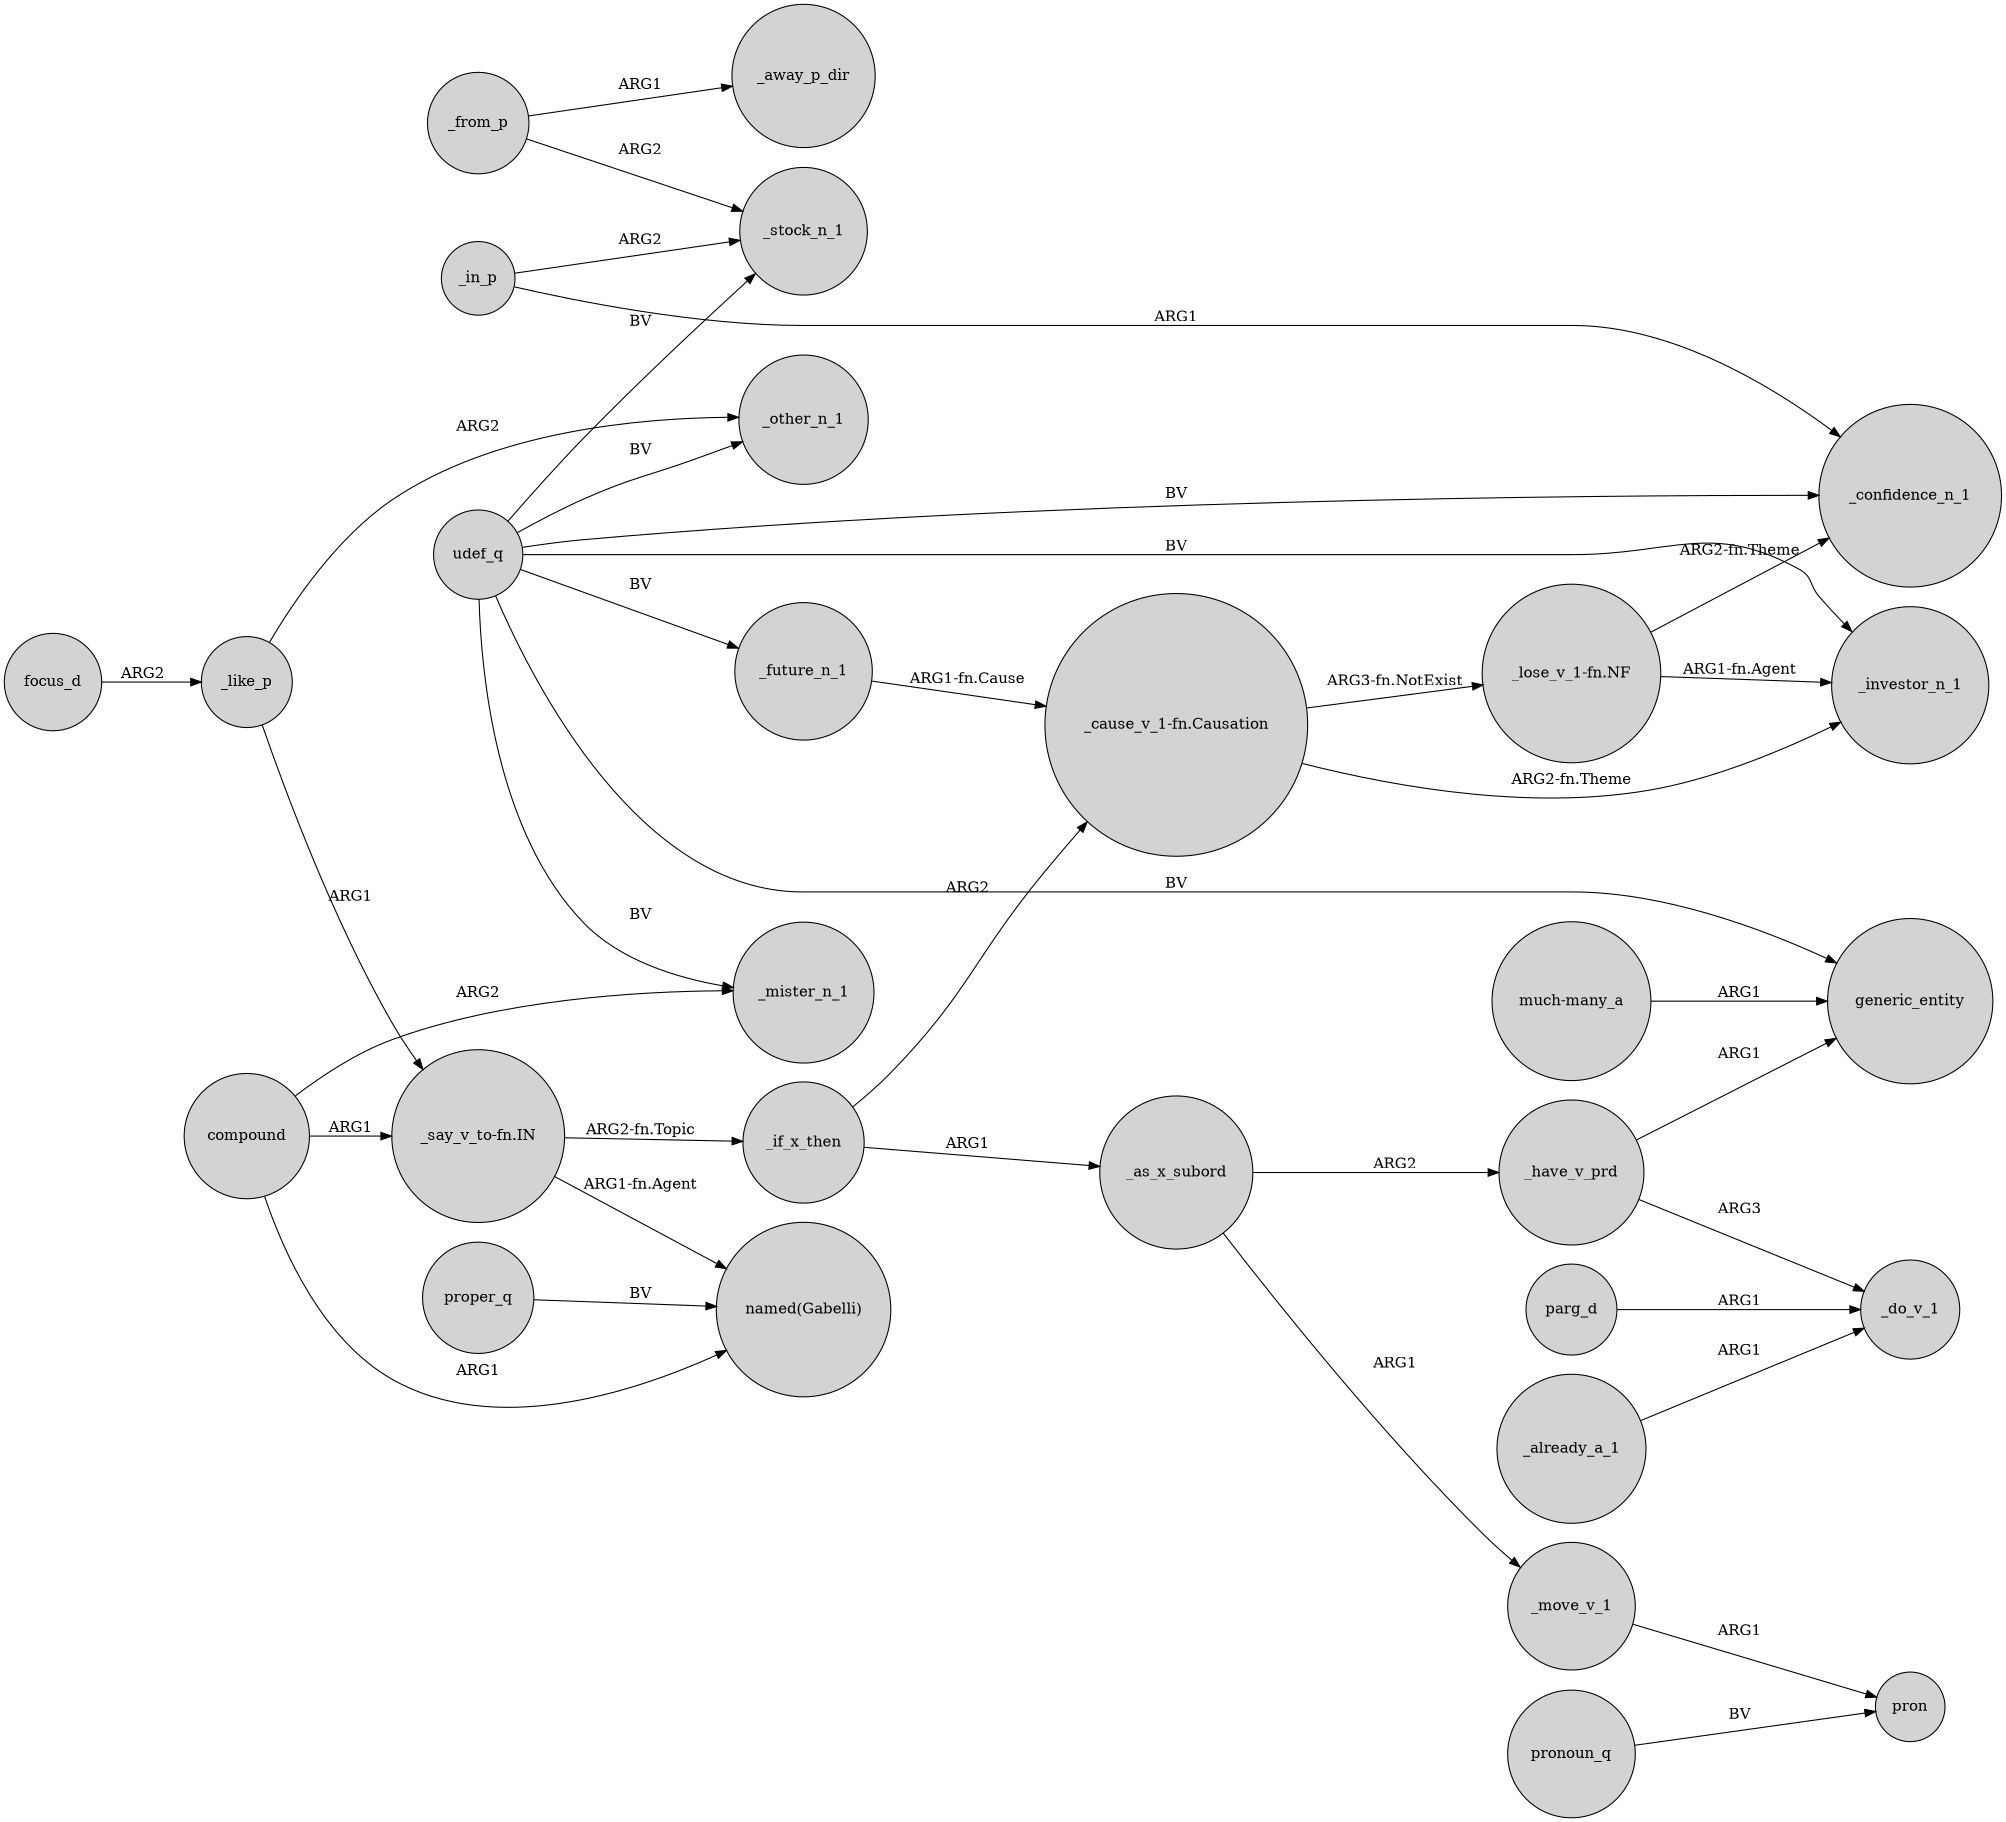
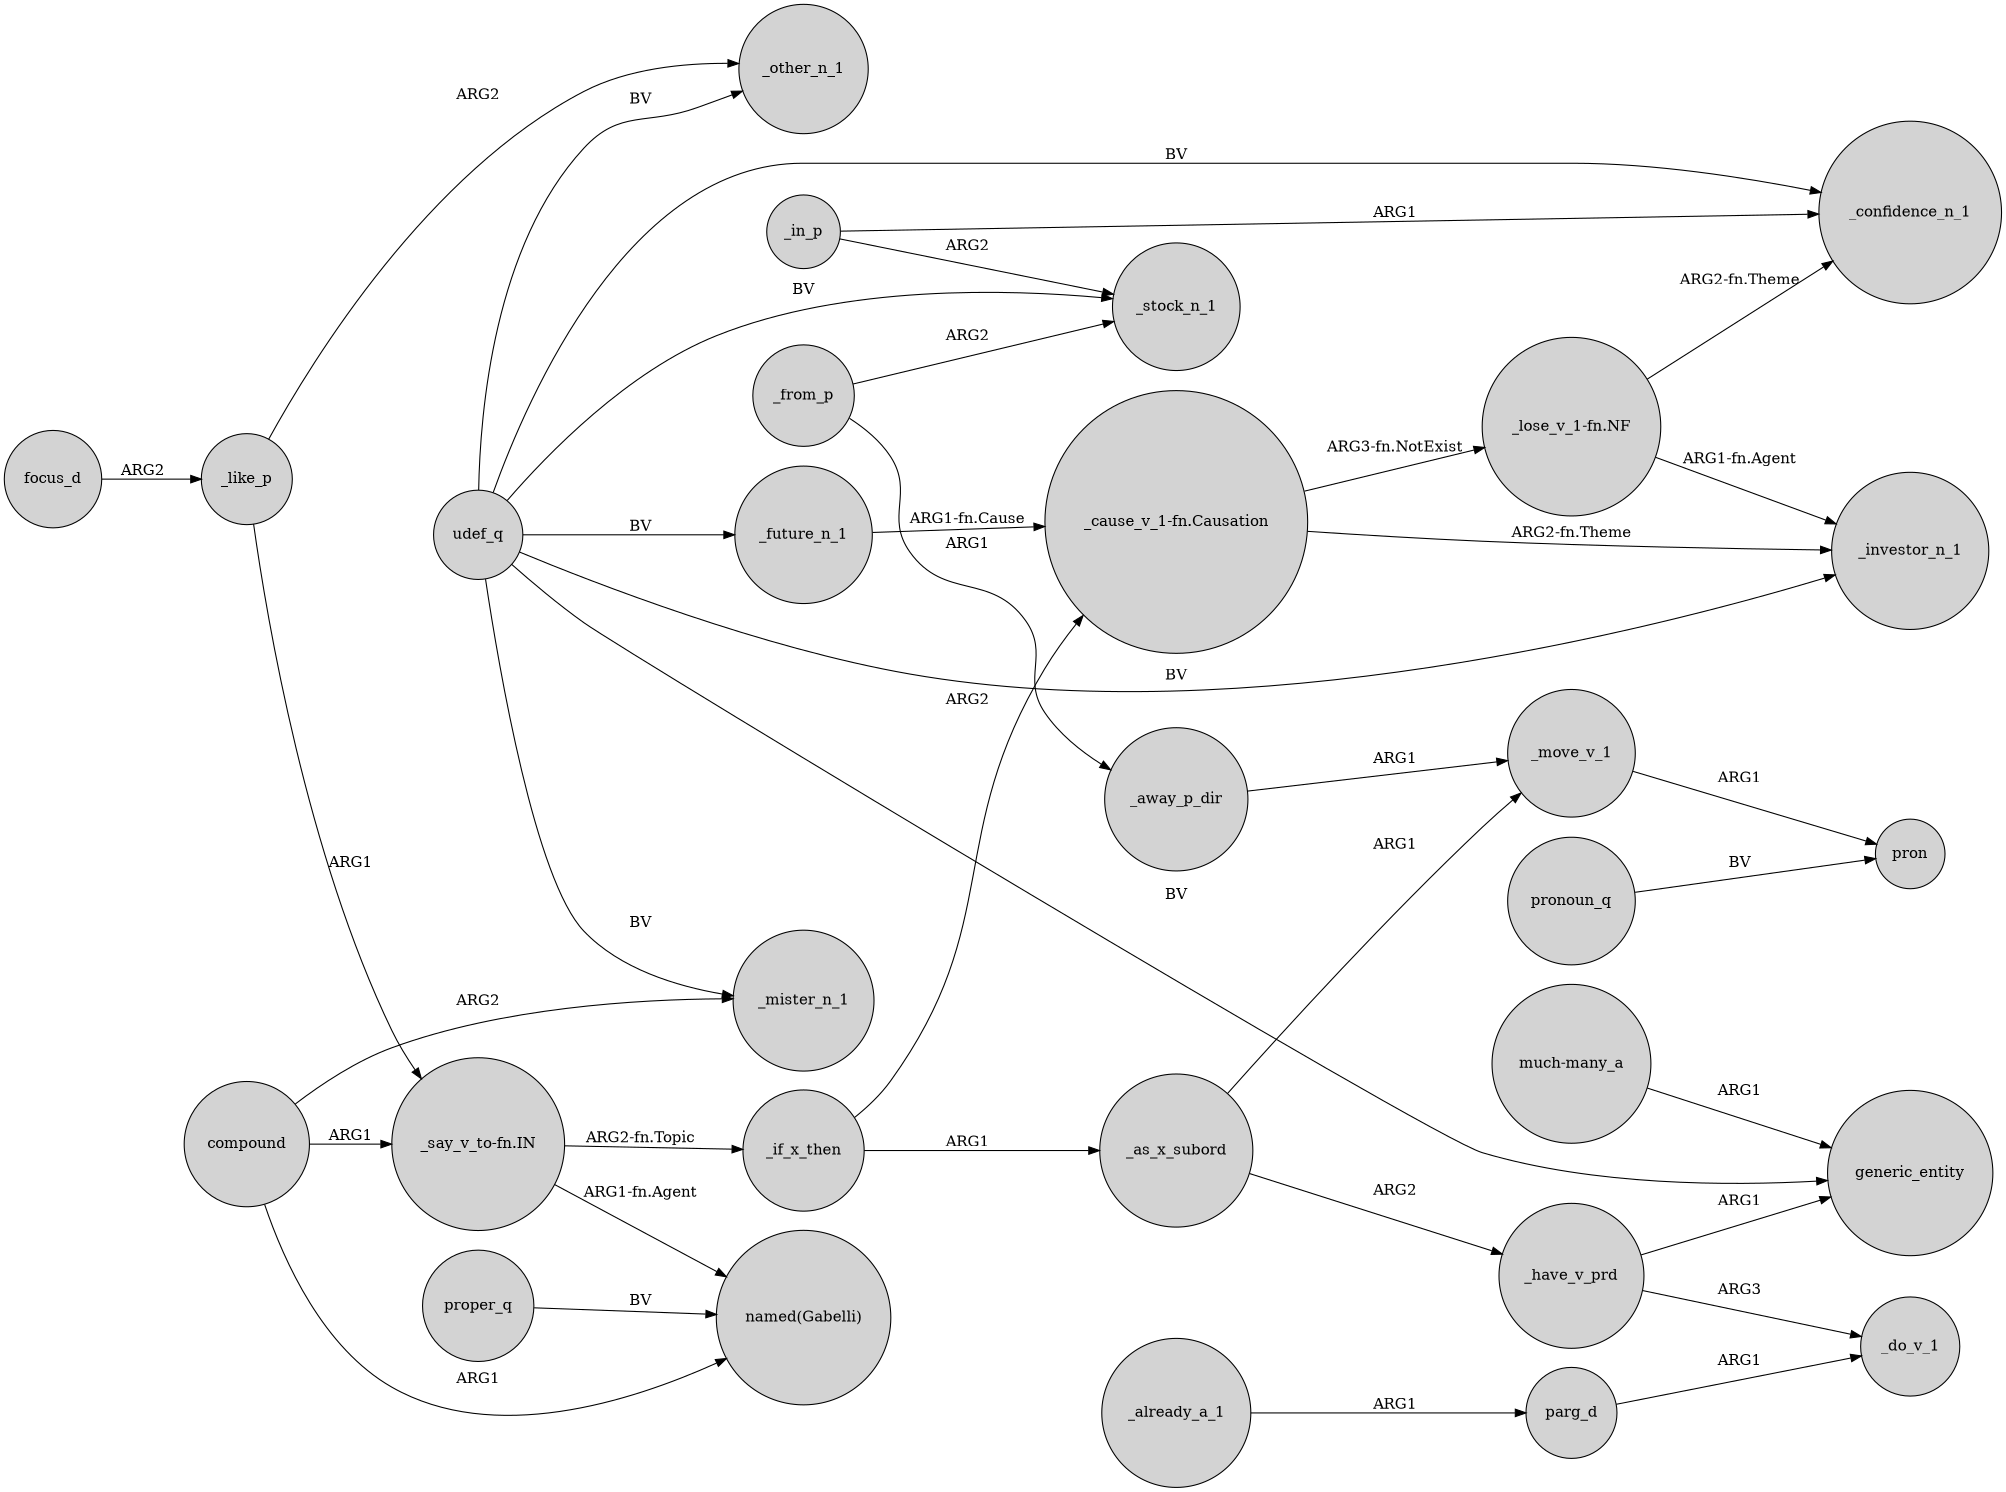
edge "_away_p_dir" -> "_move_v_1": added, label "ARG1"
edge "_already_a_1" -> "_do_v_1": now "_already_a_1" -> "parg_d"
